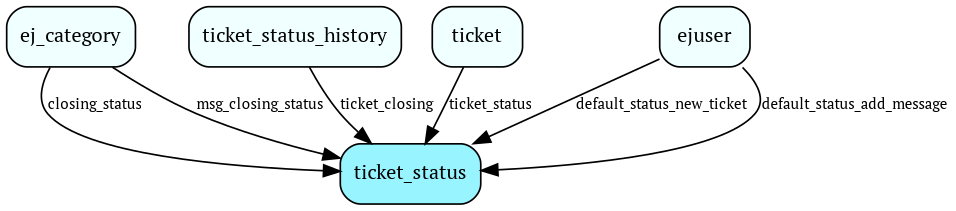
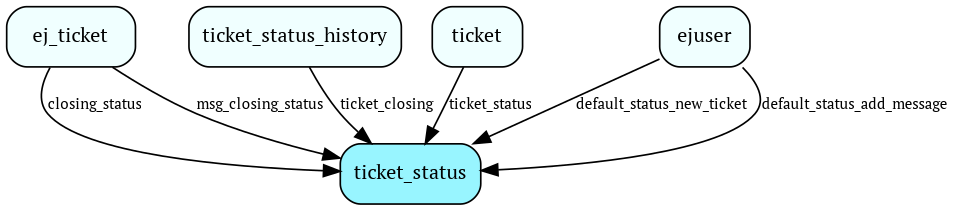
node "ej_category": label "ej_category" -> "ej_ticket"
